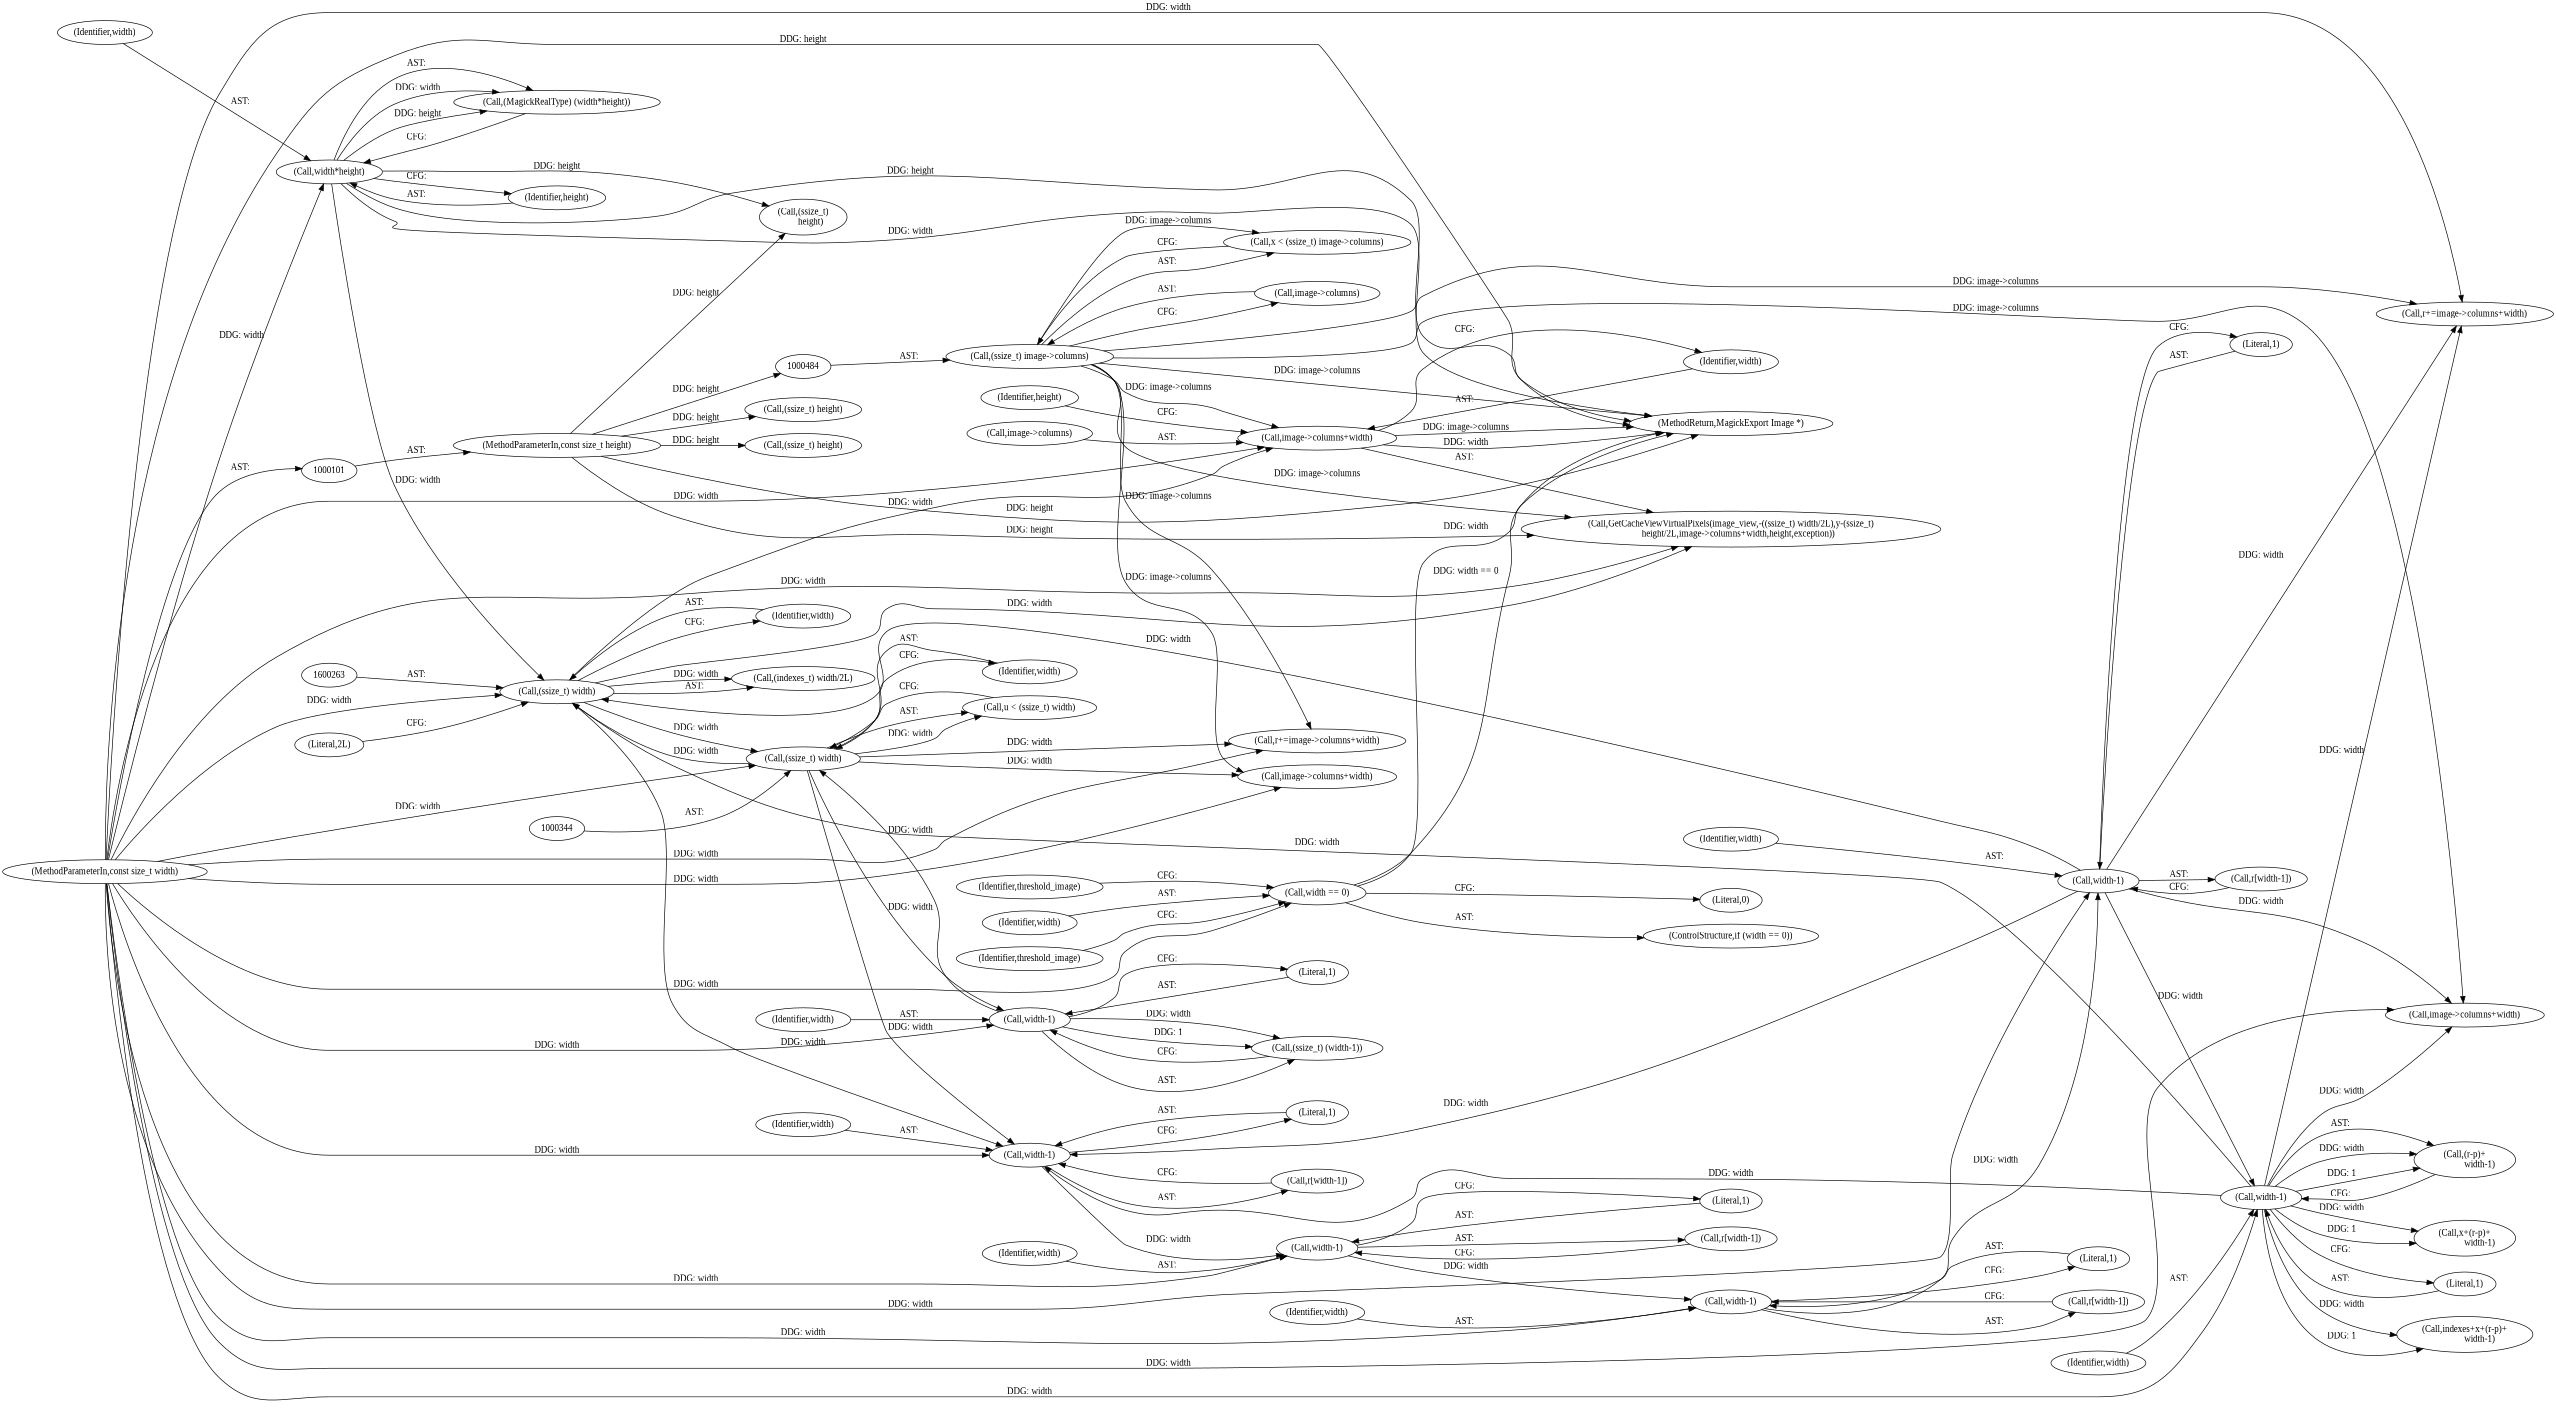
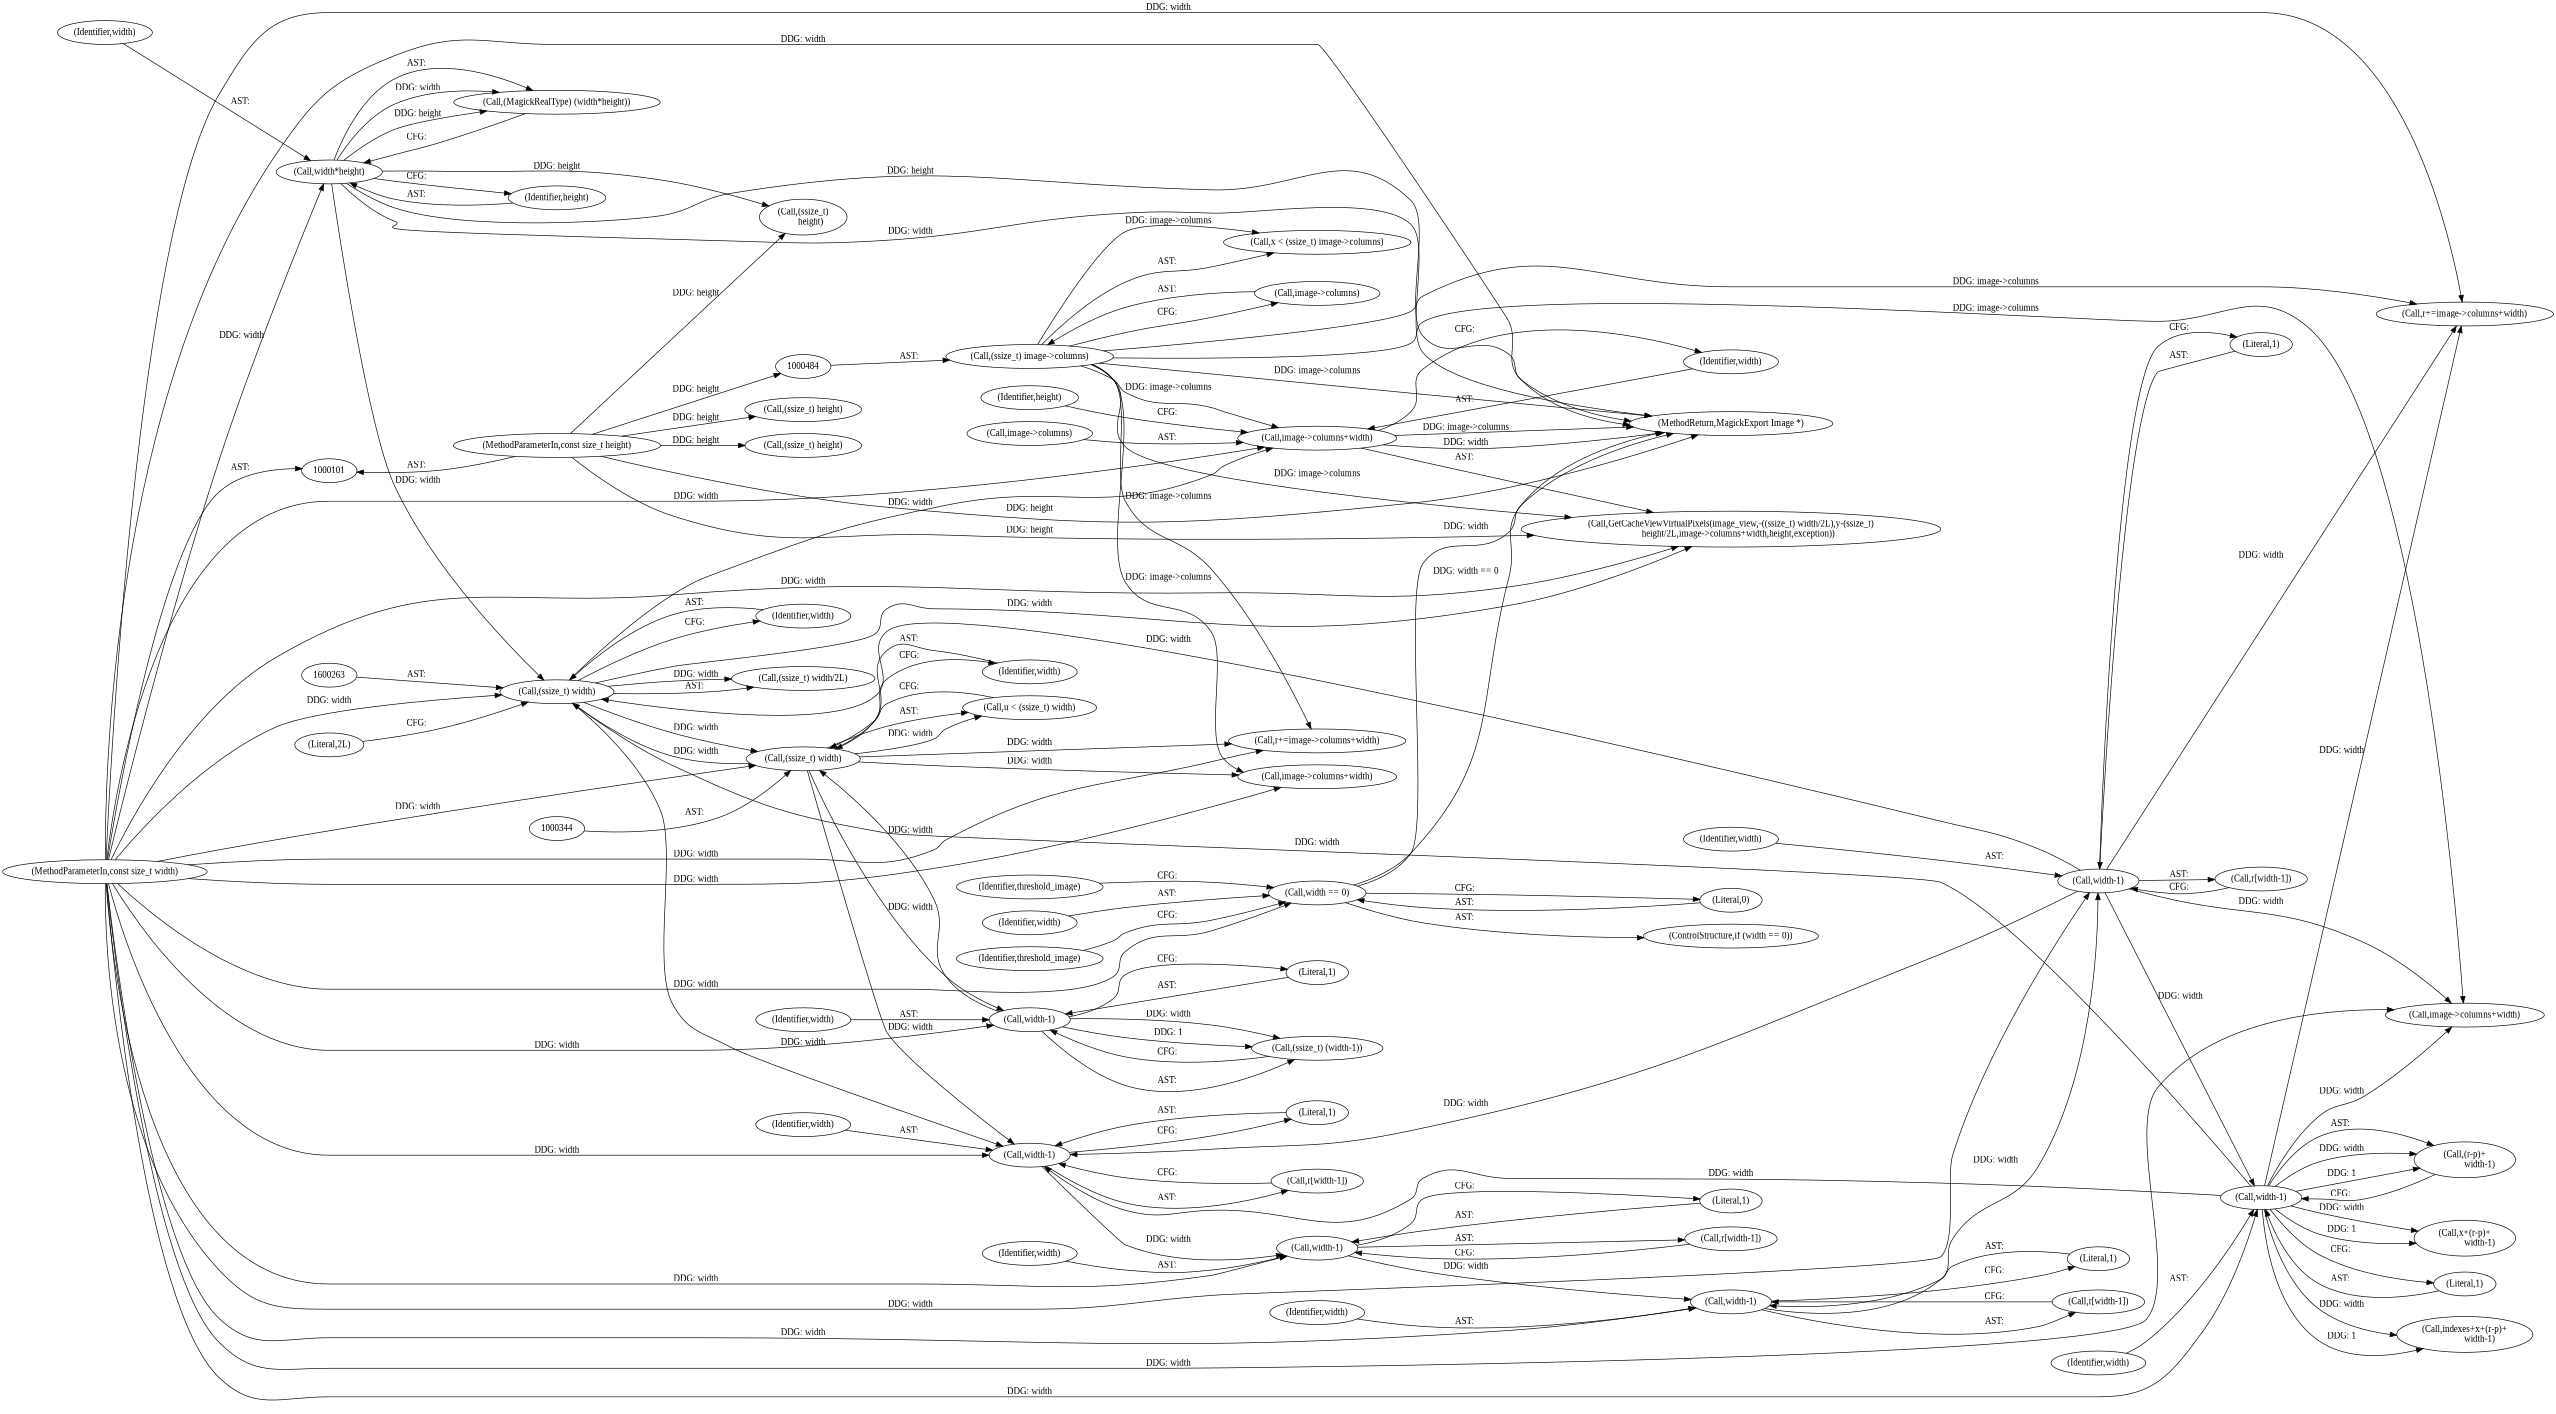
edge "(MethodParameterIn,const size_t width)" -> "(MethodReturn,MagickExport Image *)": label "DDG: height" -> "DDG: width"
edge "(Call,x < (ssize_t) image->columns)" -> "(Call,(ssize_t) image->columns)": removed, label "CFG:"
edge "1000101" -> "(MethodParameterIn,const size_t height)": reversed
node "(Call,(indexes_t) width/2L)": label "(Call,(indexes_t) width/2L)" -> "(Call,(ssize_t) width/2L)"
edge "(Literal,0)" -> "(Call,width == 0)": added, label "AST:"
